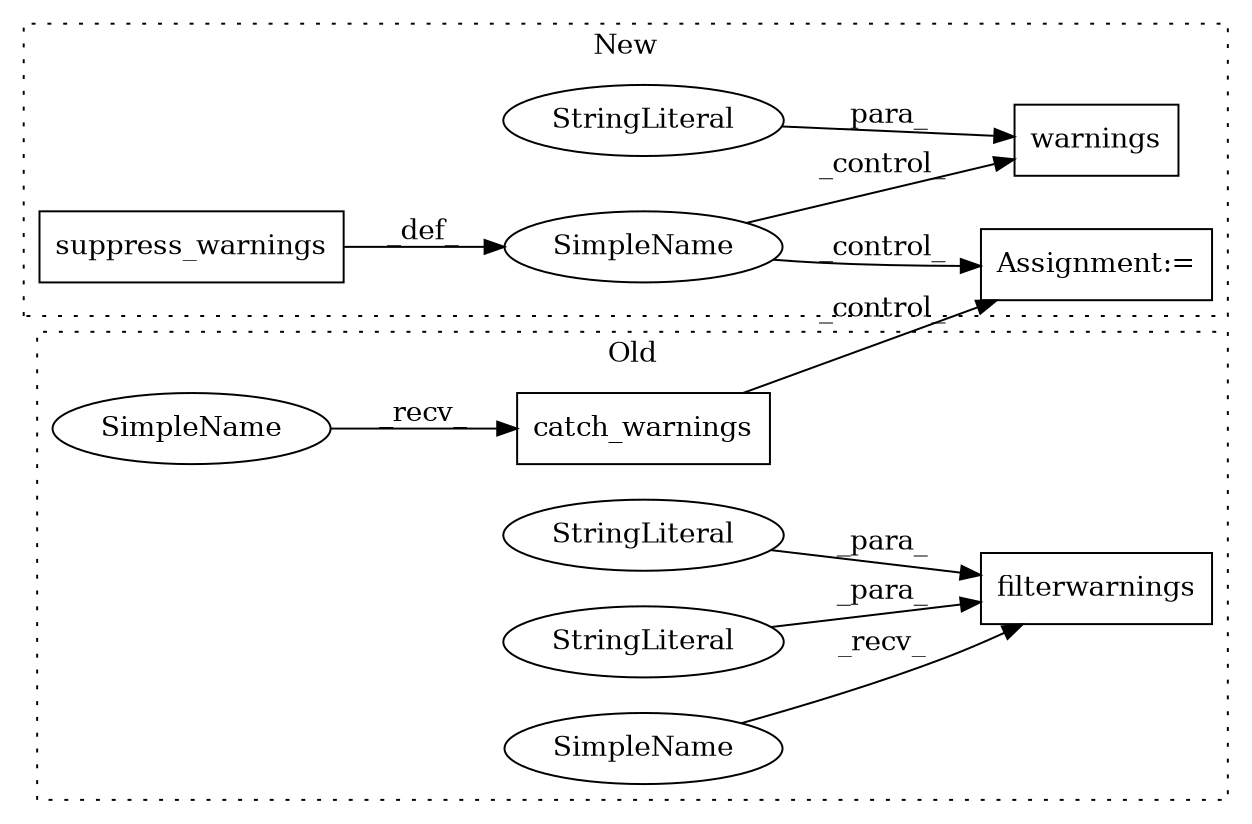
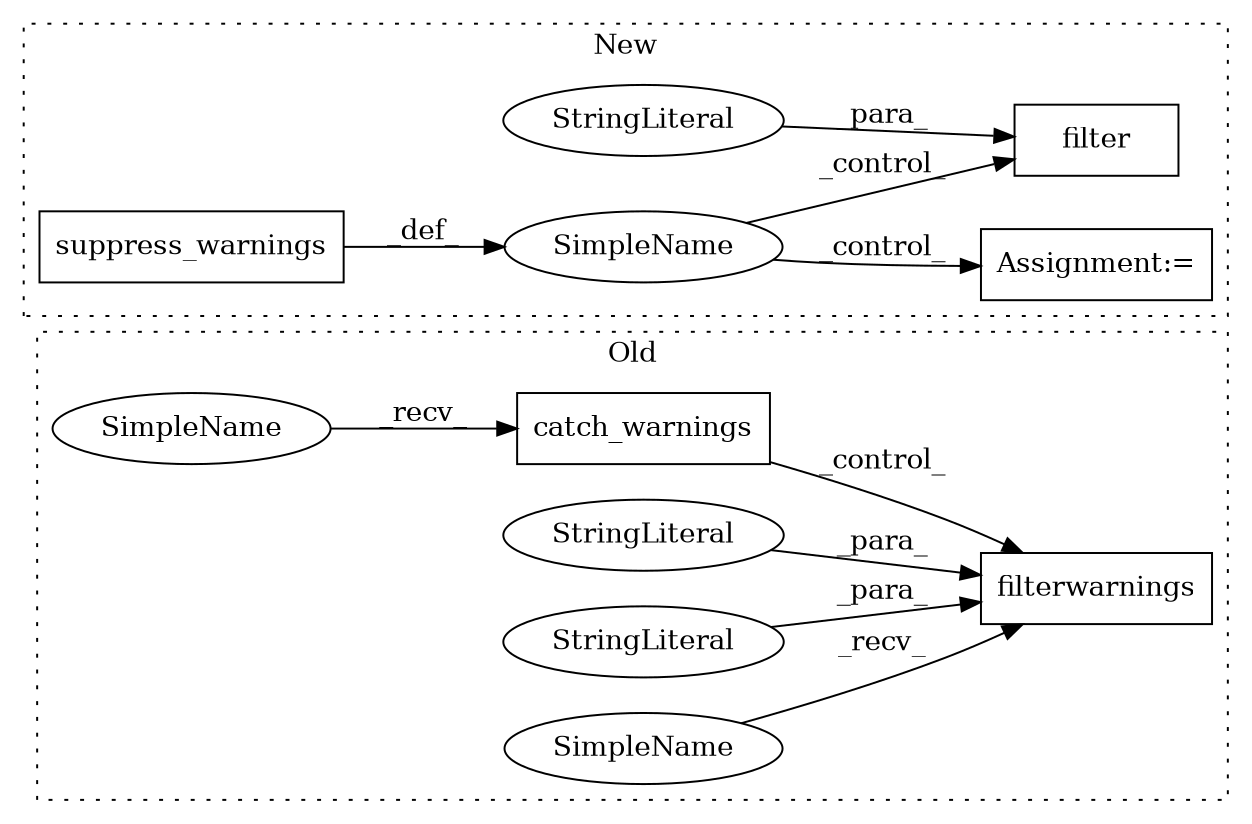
node "warnings": label "warnings" -> "filter"
edge "catch_warnings" -> "Assignment:=": now "catch_warnings" -> "filterwarnings"
